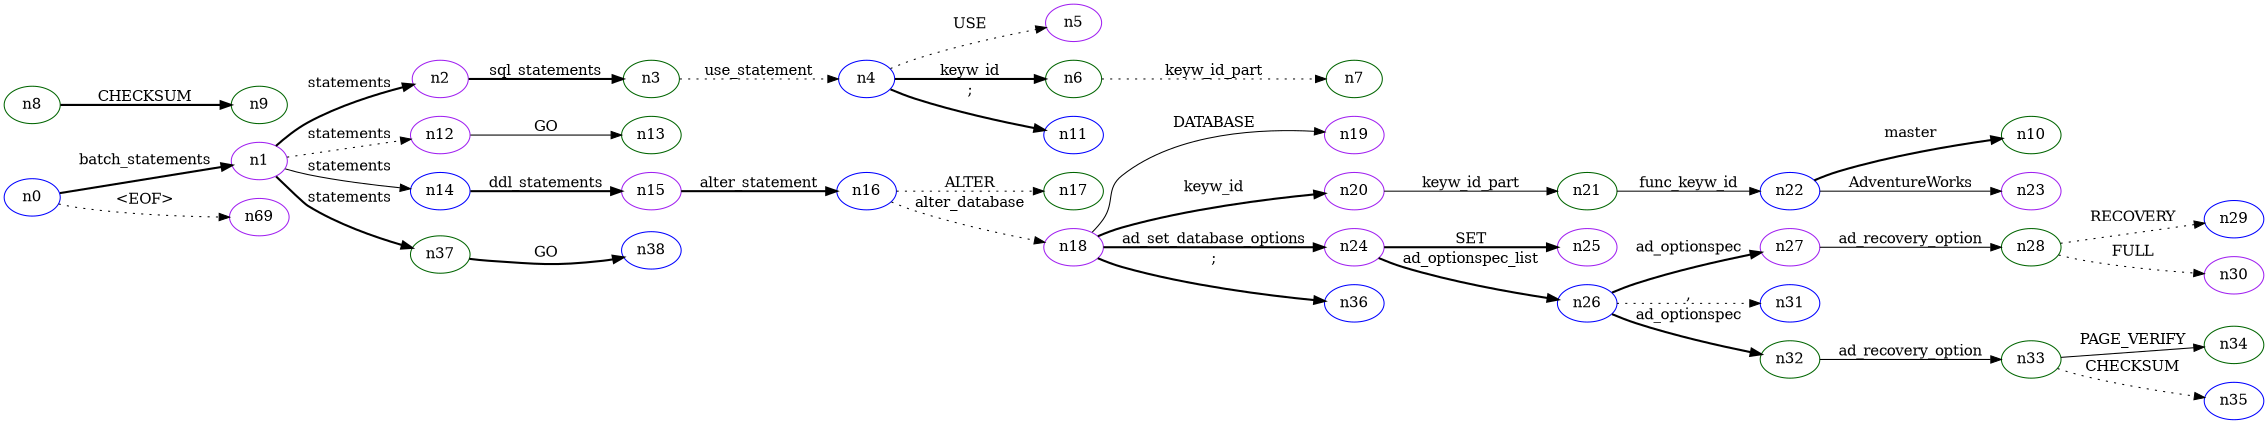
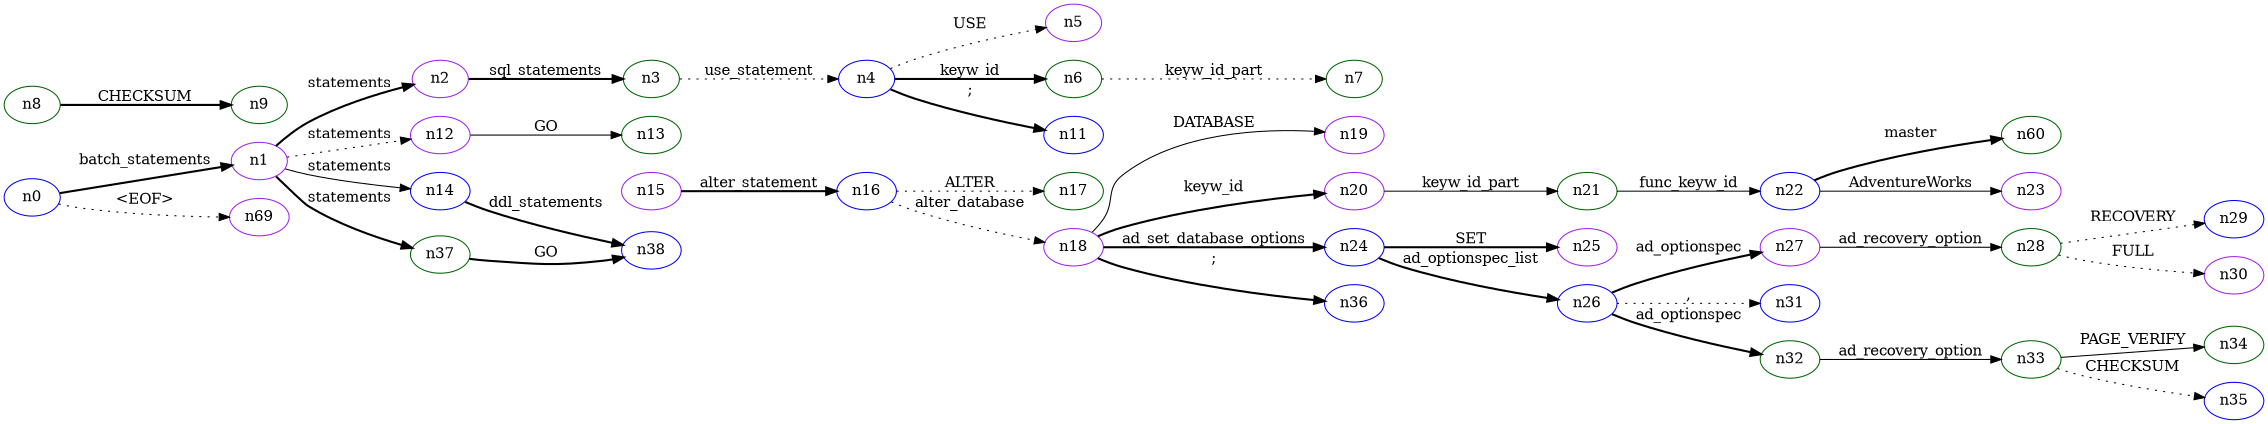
node "n10": label "n10" -> "n60"
edge "n14" -> "n15": now "n14" -> "n38"
node "n24": color purple -> blue
